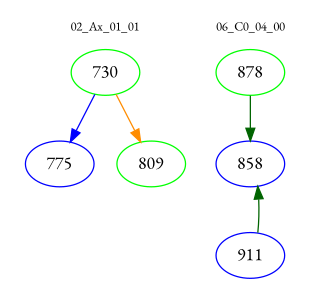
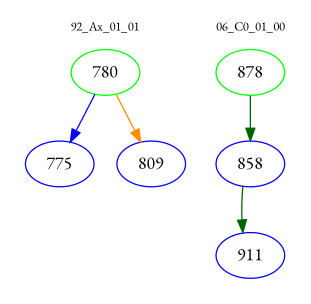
cluster "02_Ax_01_01": label "02_Ax_01_01" -> "92_Ax_01_01"
cluster "06_C0_04_00": label "06_C0_04_00" -> "06_C0_01_00"
node "730": label "730" -> "780"
node "809": color green -> blue
edge "911" -> "858": reversed
